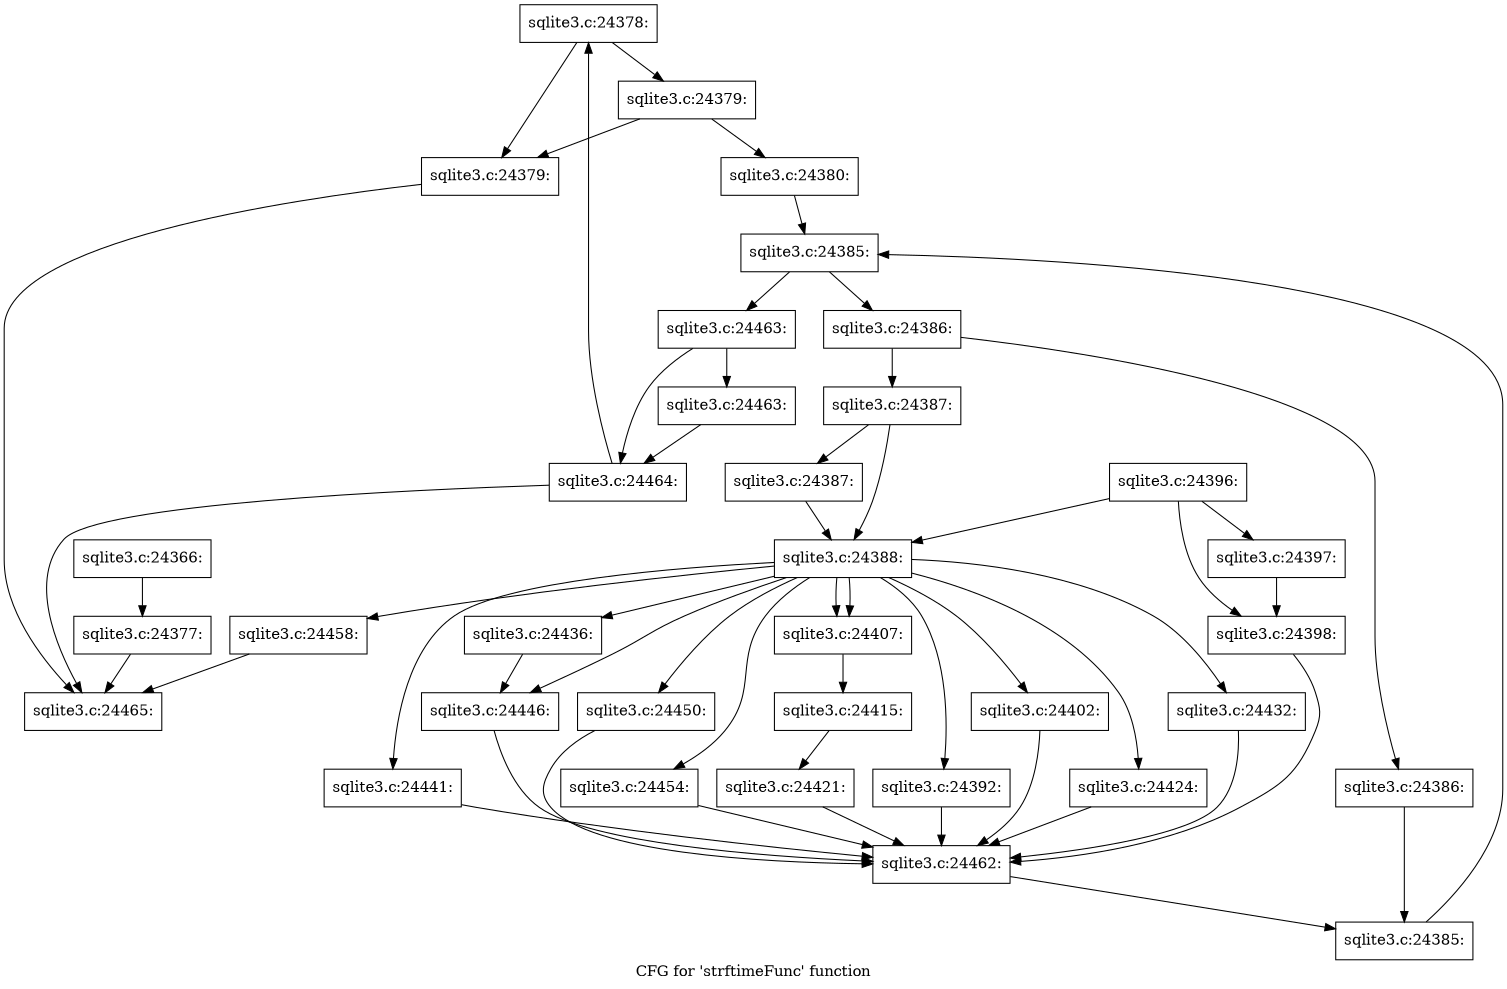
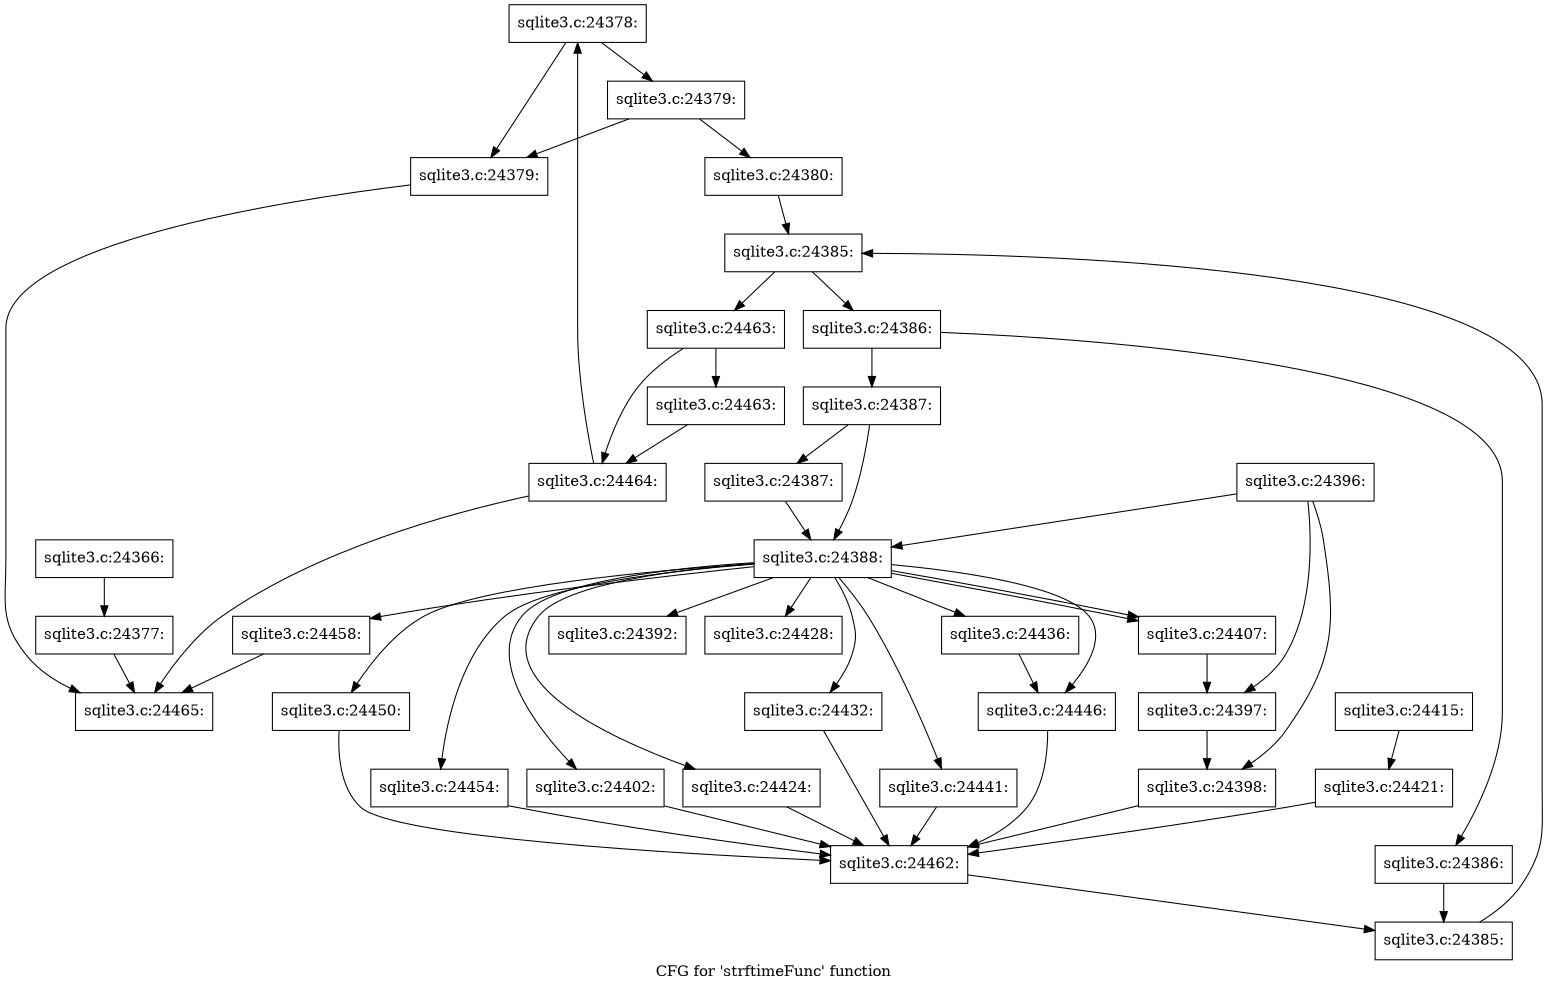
node "sqlite3.c:24428:": added
edge "sqlite3.c:24407:" -> "sqlite3.c:24415:": now "sqlite3.c:24407:" -> "sqlite3.c:24397:"
edge "sqlite3.c:24392:" -> "sqlite3.c:24462:": removed
